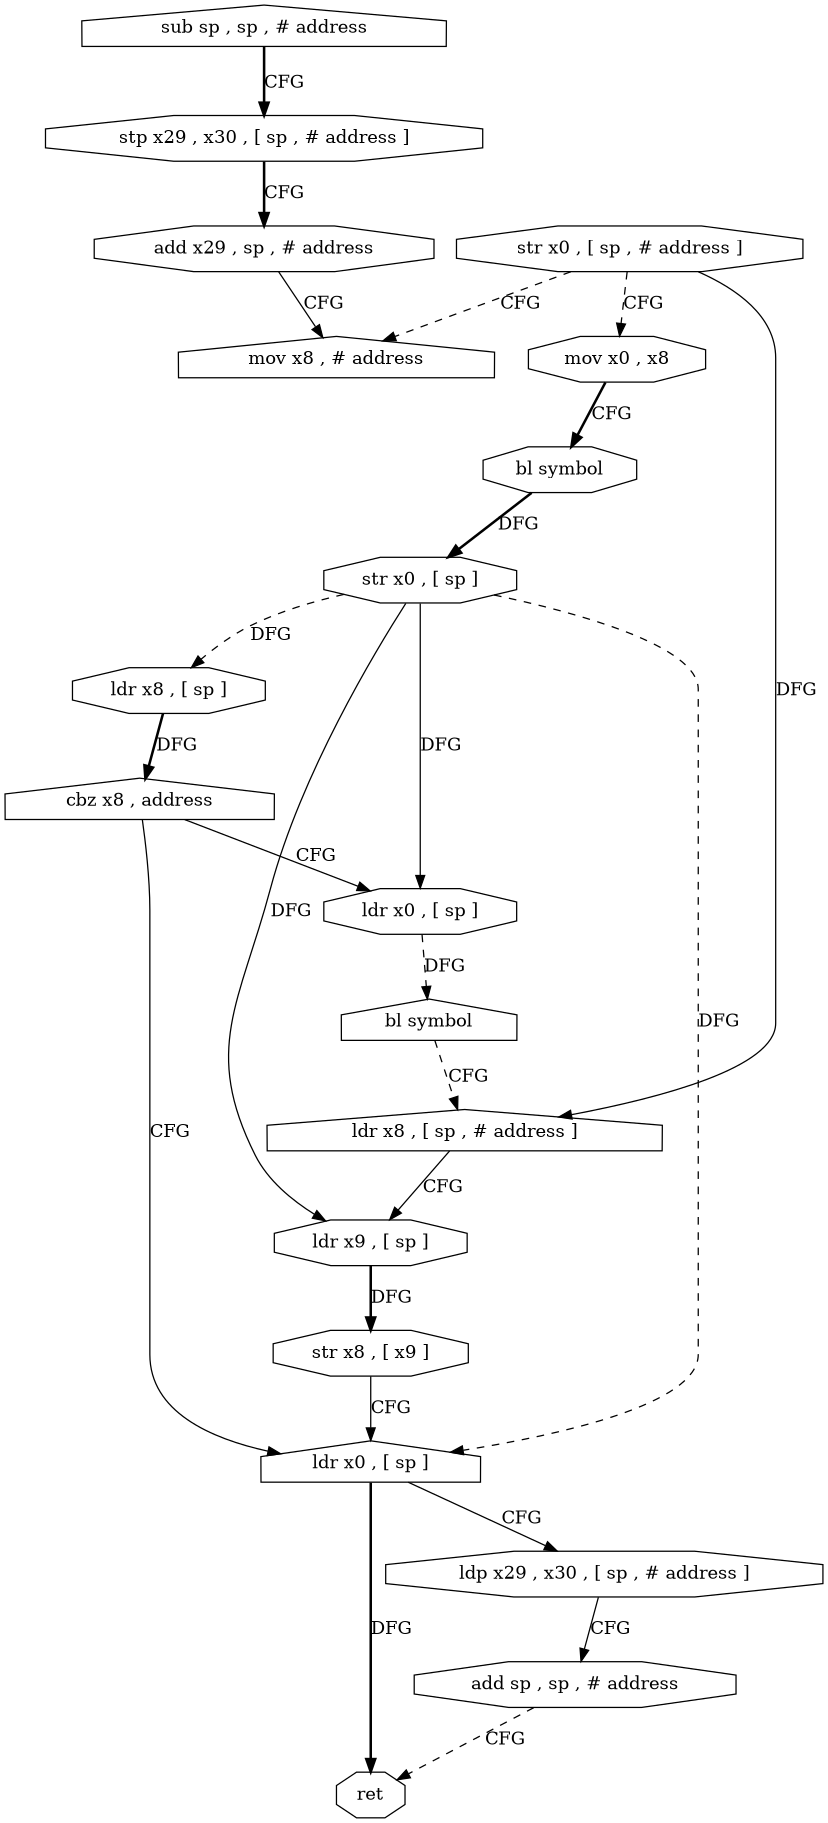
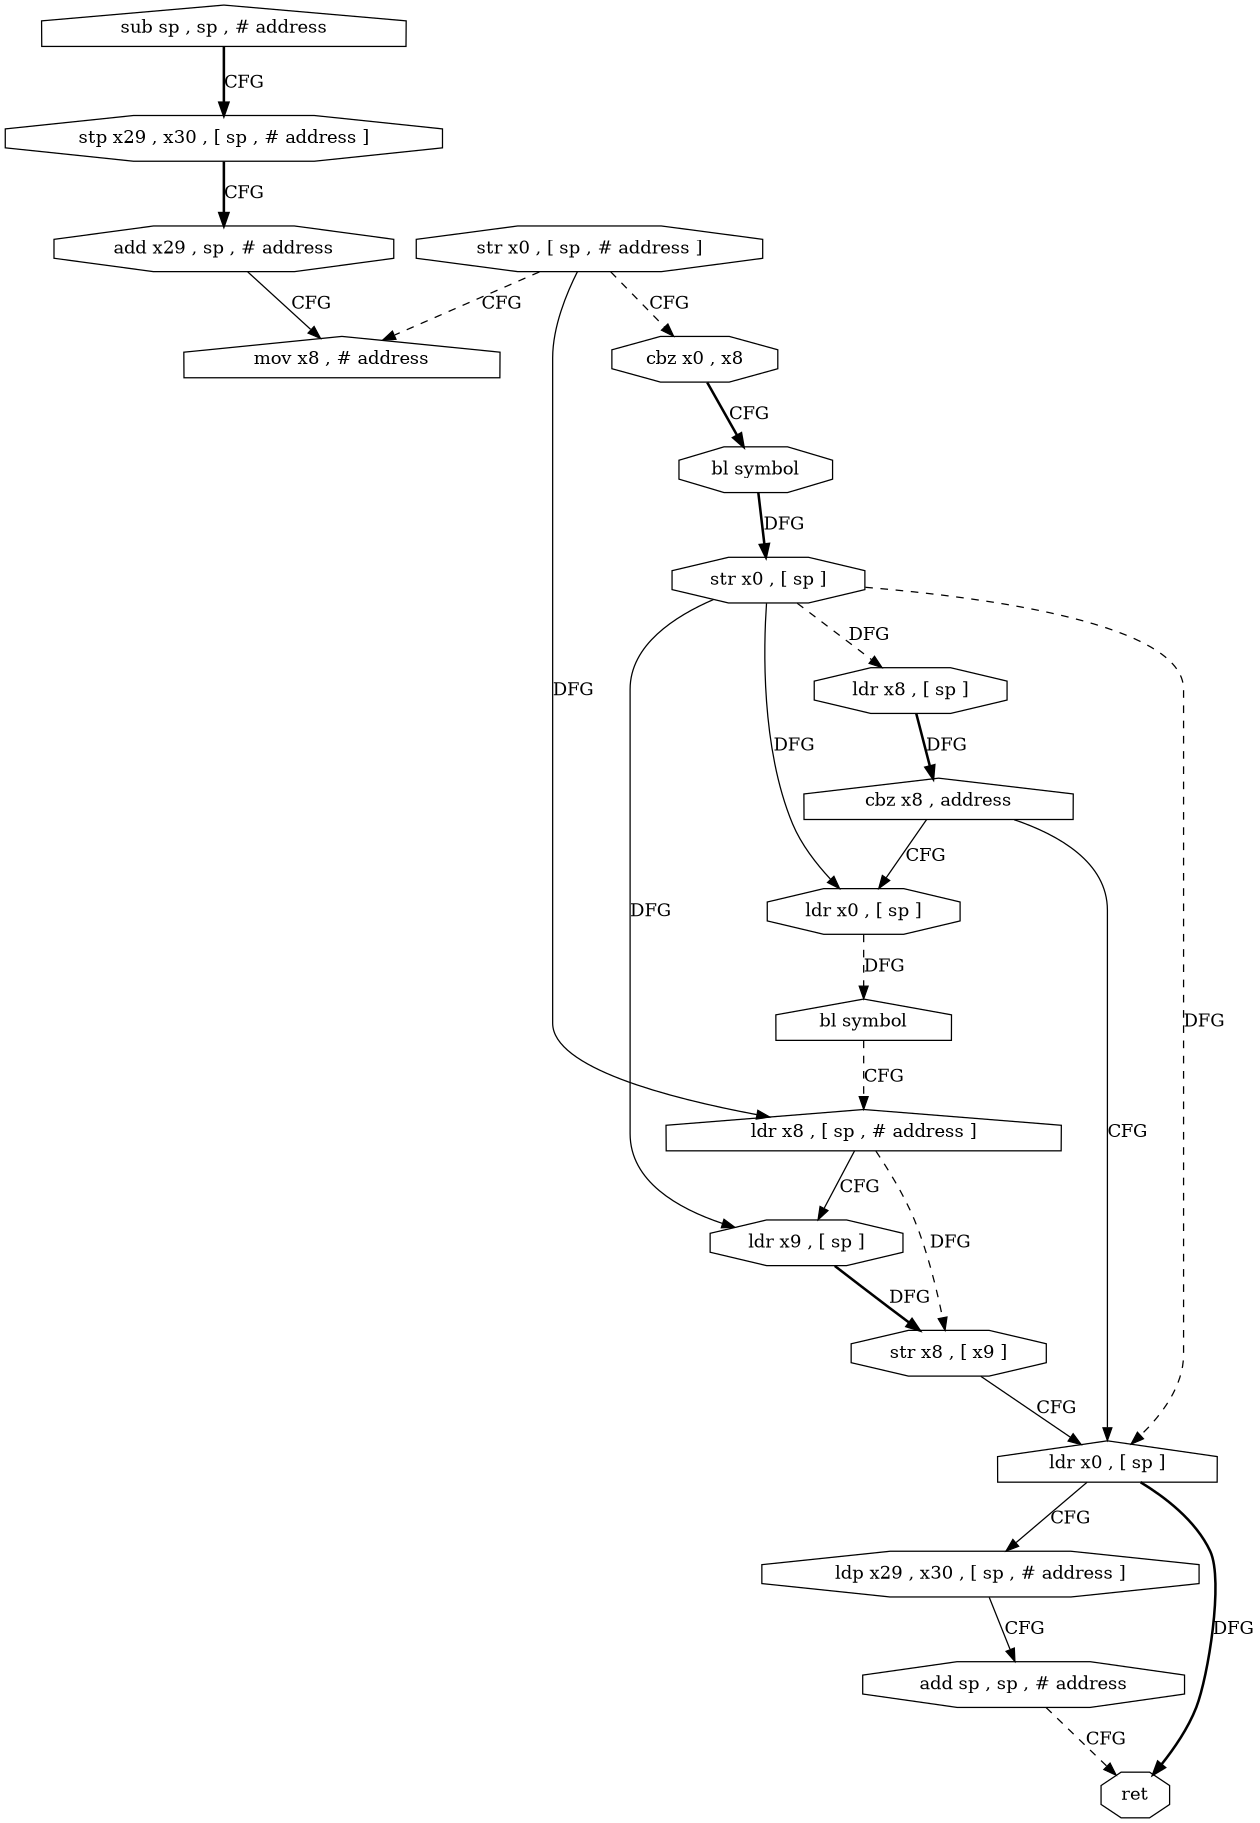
node "mov x0 , x8": label "mov x0 , x8" -> "cbz x0 , x8"
edge "ldr x8 , [ sp , # address ]" -> "str x8 , [ x9 ]": added, label "DFG"
